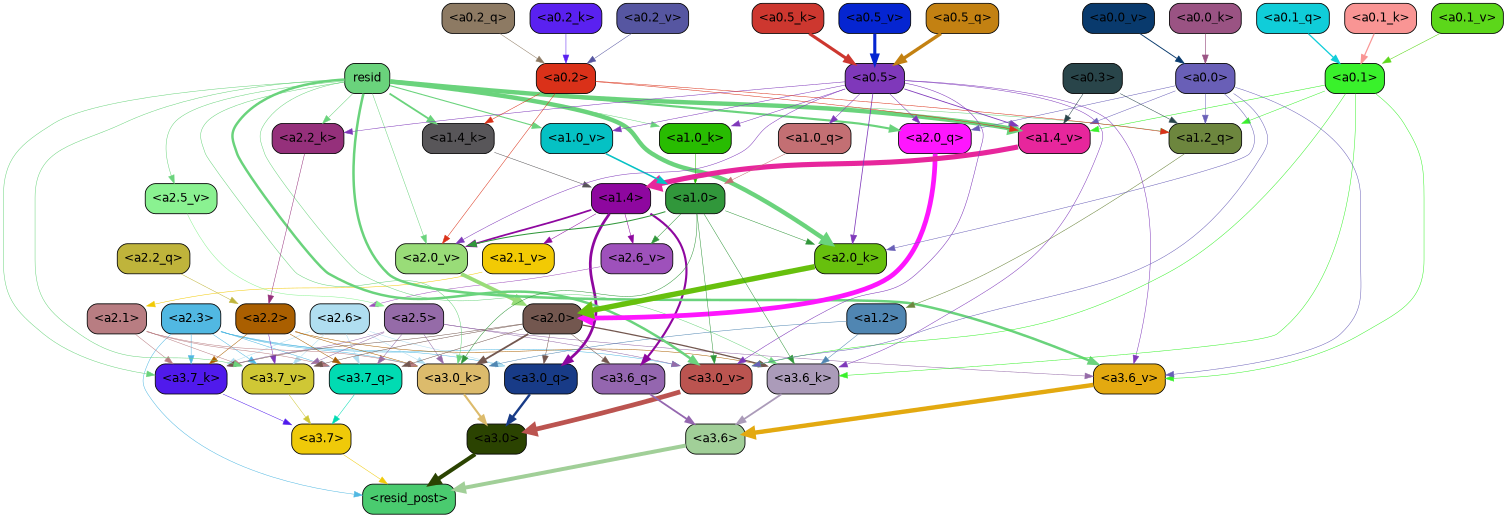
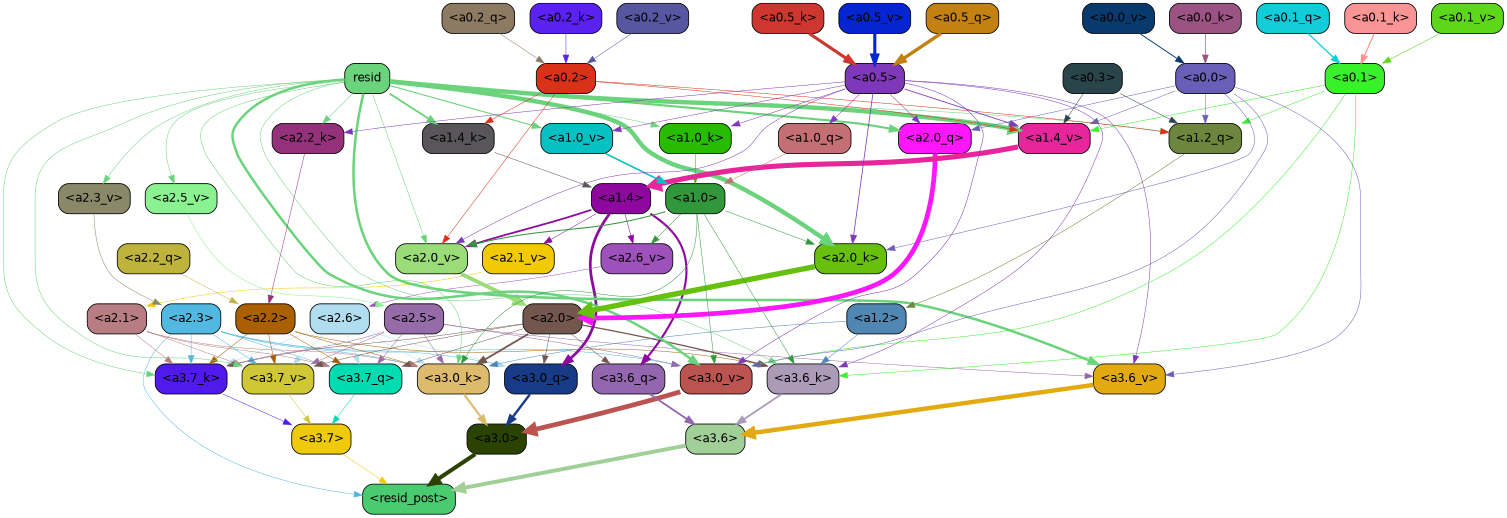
node "<a2.3_v>": added
edge "<a0.1>" -> "<a3.6_v>": removed
edge "<a2.2>" -> "<a3.7_v>": color #7f38ba -> #aa5f00
